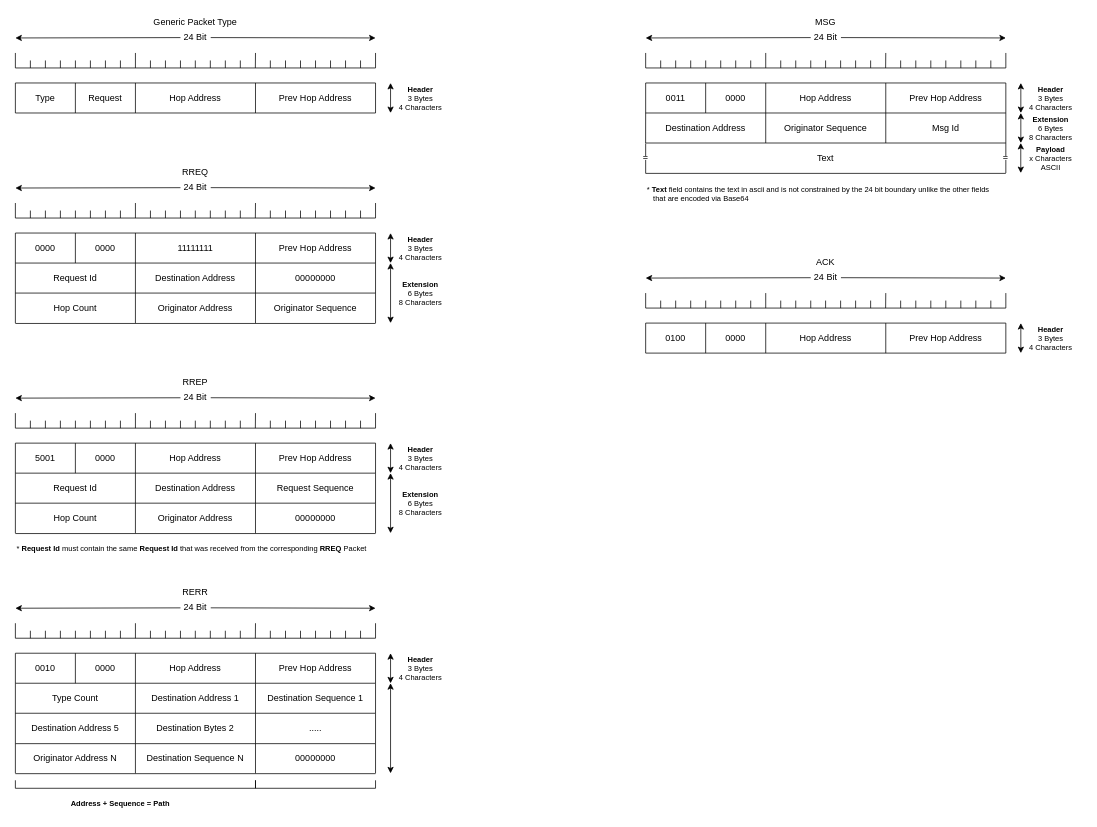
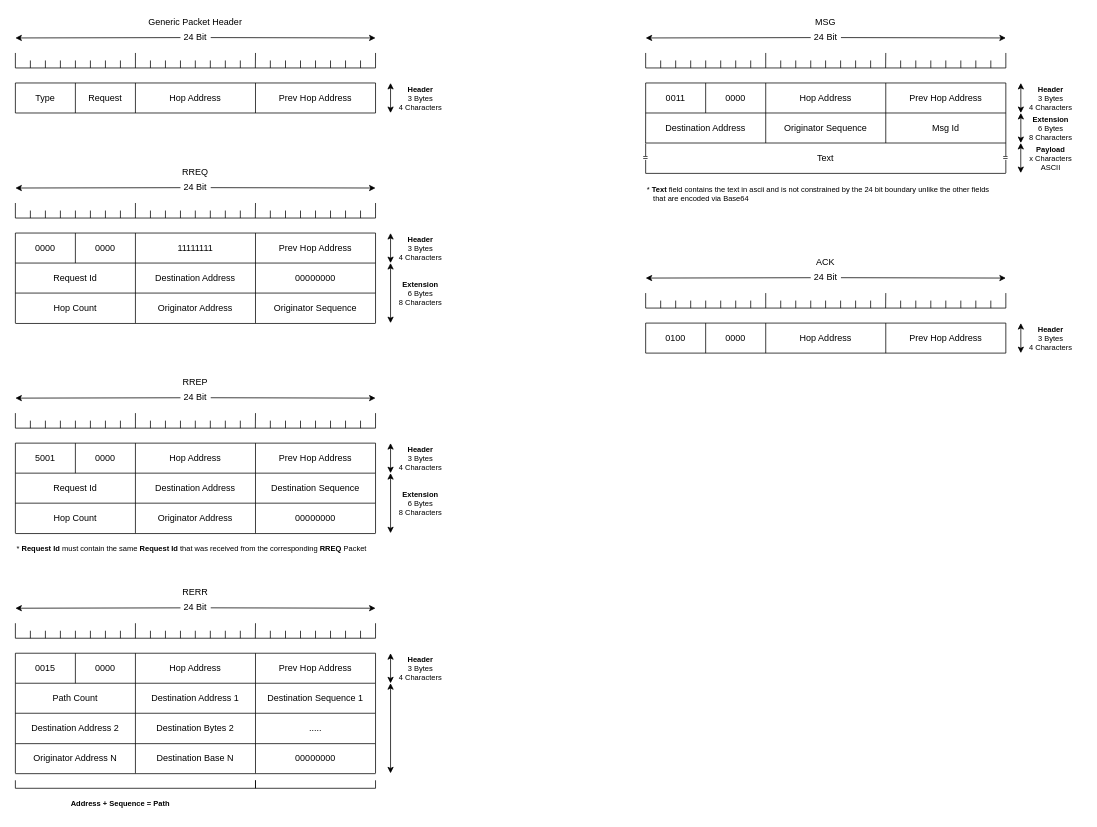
node "Generic Packet Type": label "Generic Packet Type" -> "Generic Packet Header"
node "Request Sequence": label "Request Sequence" -> "Destination Sequence"
node "0010": label "0010" -> "0015"
node "Type Count": label "Type Count" -> "Path Count"
node "Destination Address 5": label "Destination Address 5" -> "Destination Address 2"
node "Destination Sequence N": label "Destination Sequence N" -> "Destination Base N"
